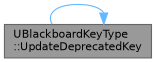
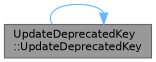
node "UBlackboardKeyType ::UpdateDeprecatedKey": label "UBlackboardKeyType ::UpdateDeprecatedKey" -> "UpdateDeprecatedKey ::UpdateDeprecatedKey"
